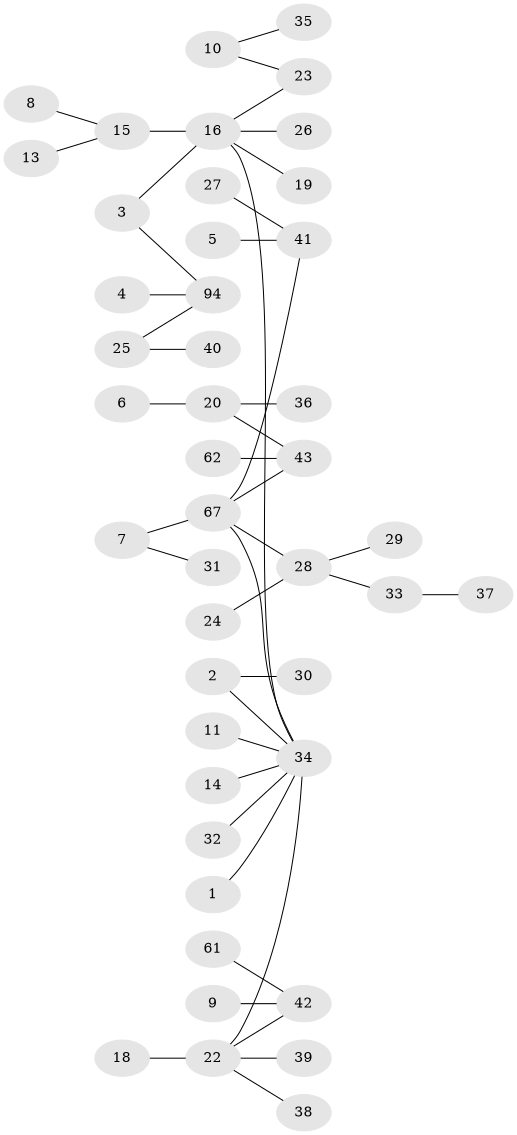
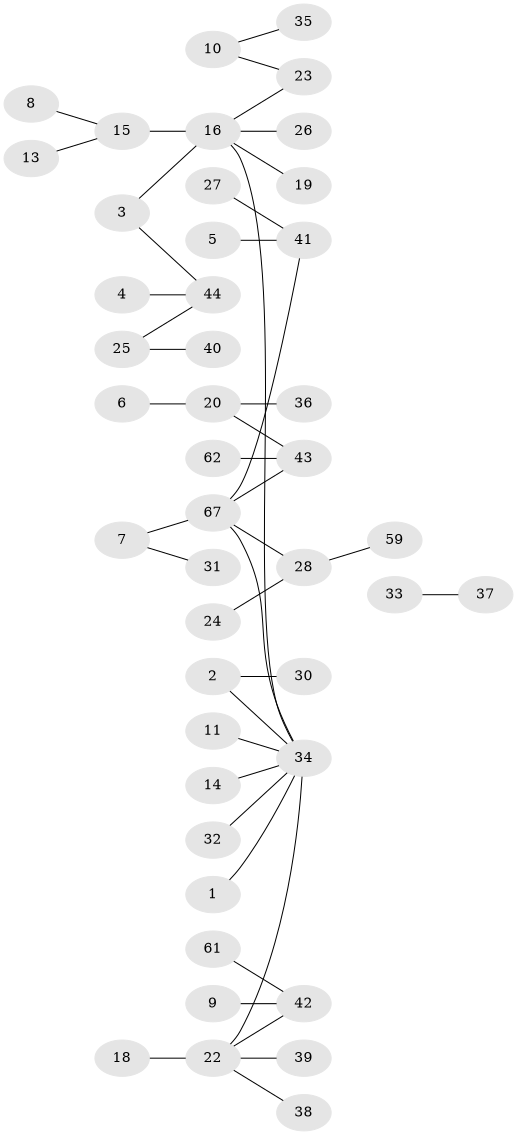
node "94": label "94" -> "44"
node "29": label "29" -> "59"
edge "28" -- "33": removed
